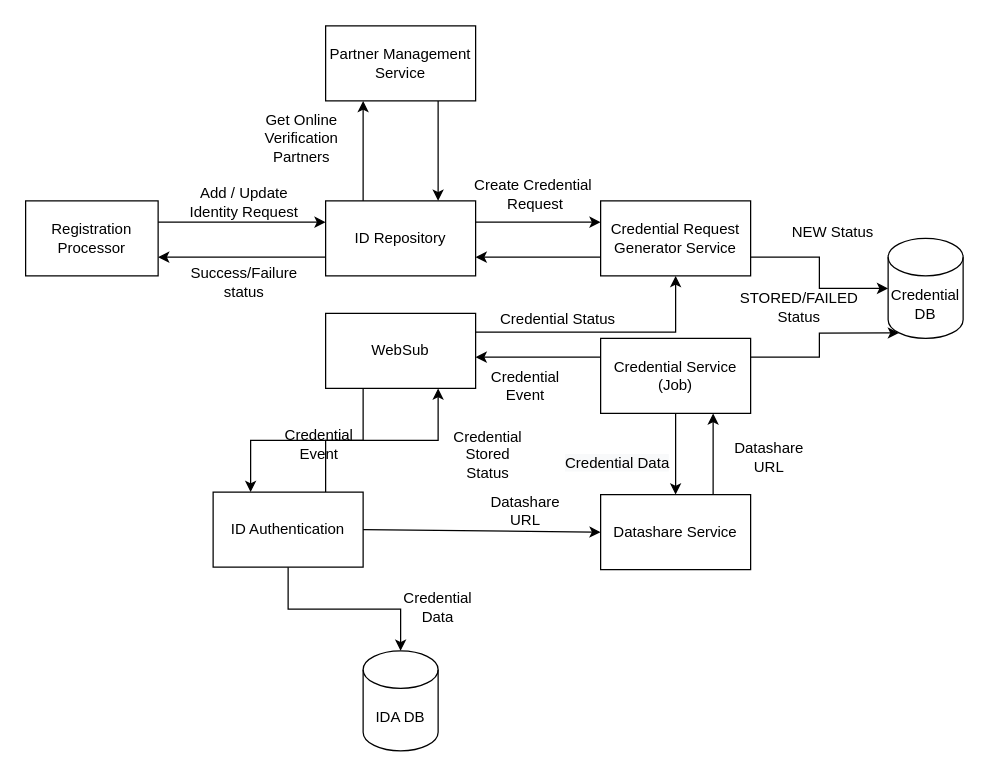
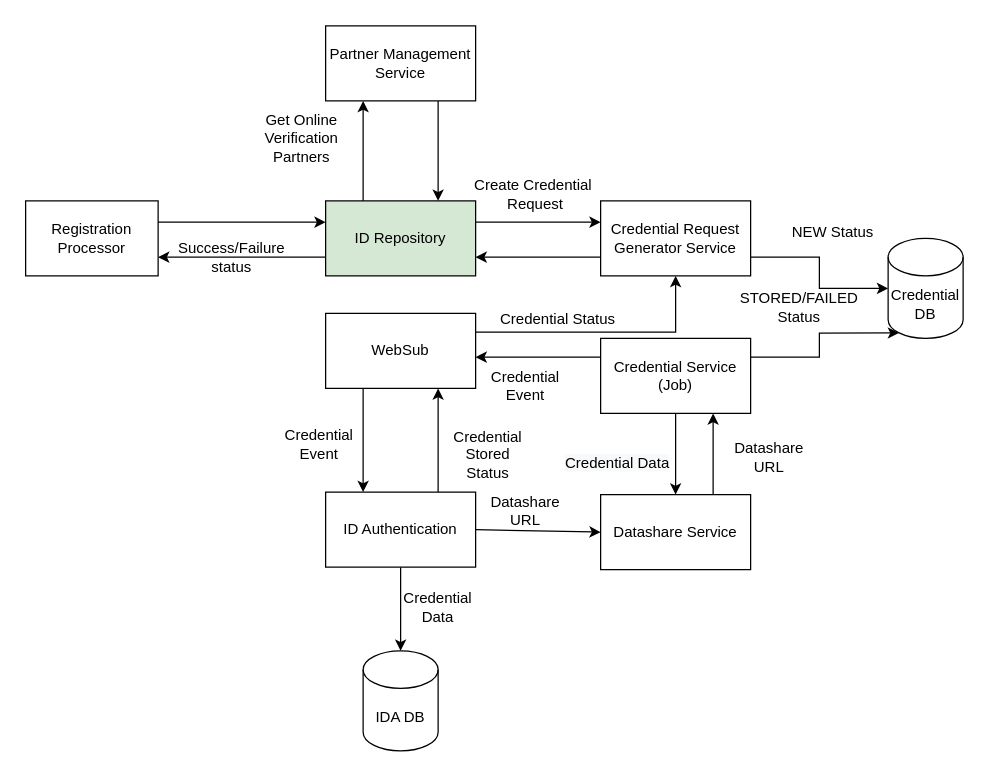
node "Add / Update Identity Request": removed
node "ID Repository": fillcolor #ffffff -> #d5e8d4
node "Success/Failure status": moved (244, 282) -> (232, 257)
node "ID Authentication": moved (288, 529) -> (401, 529)
